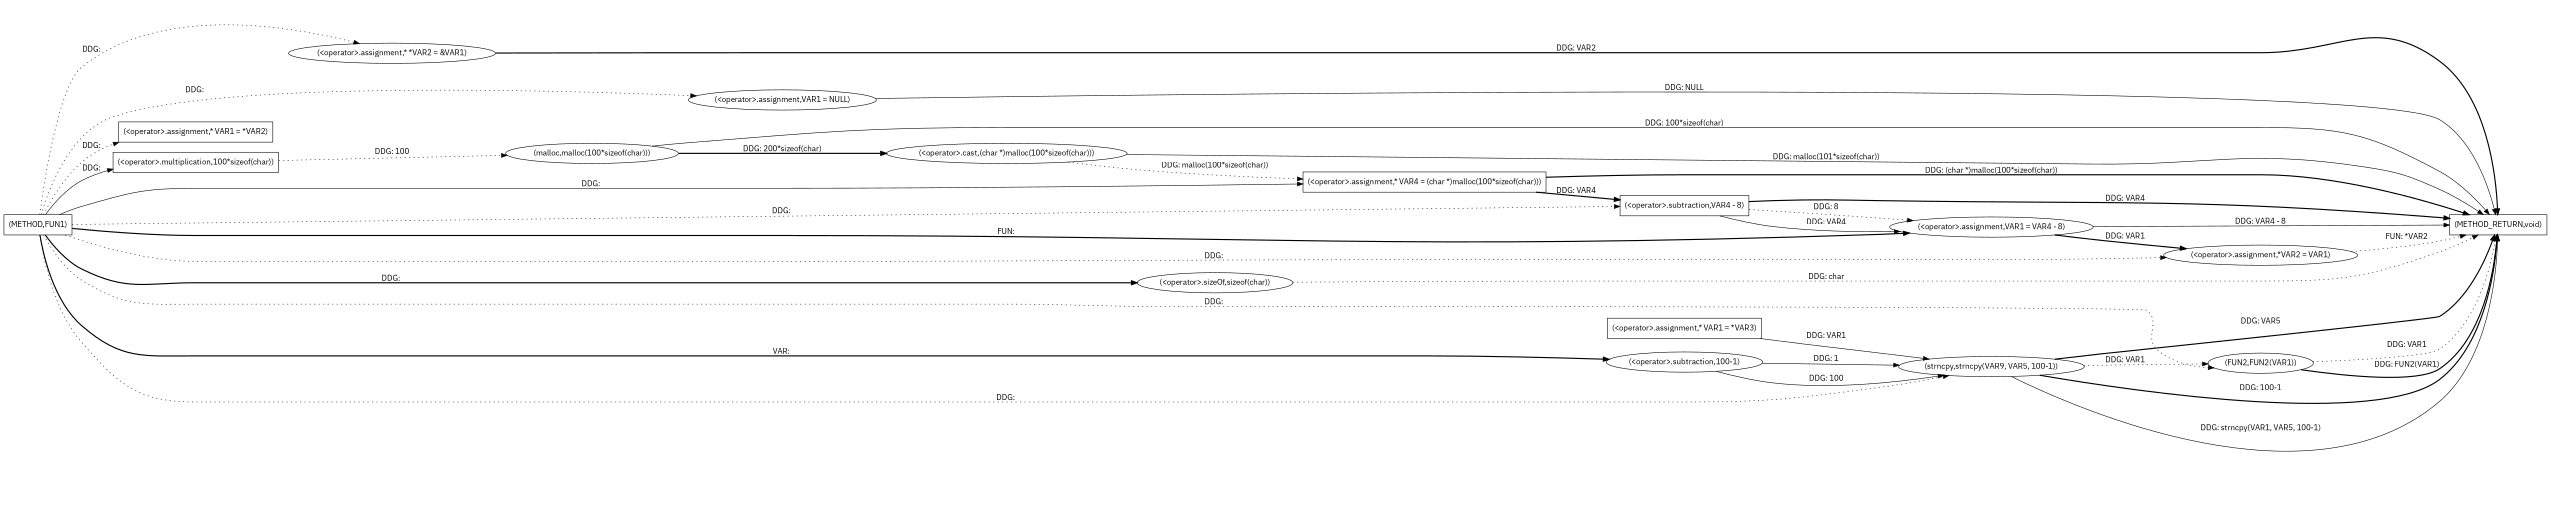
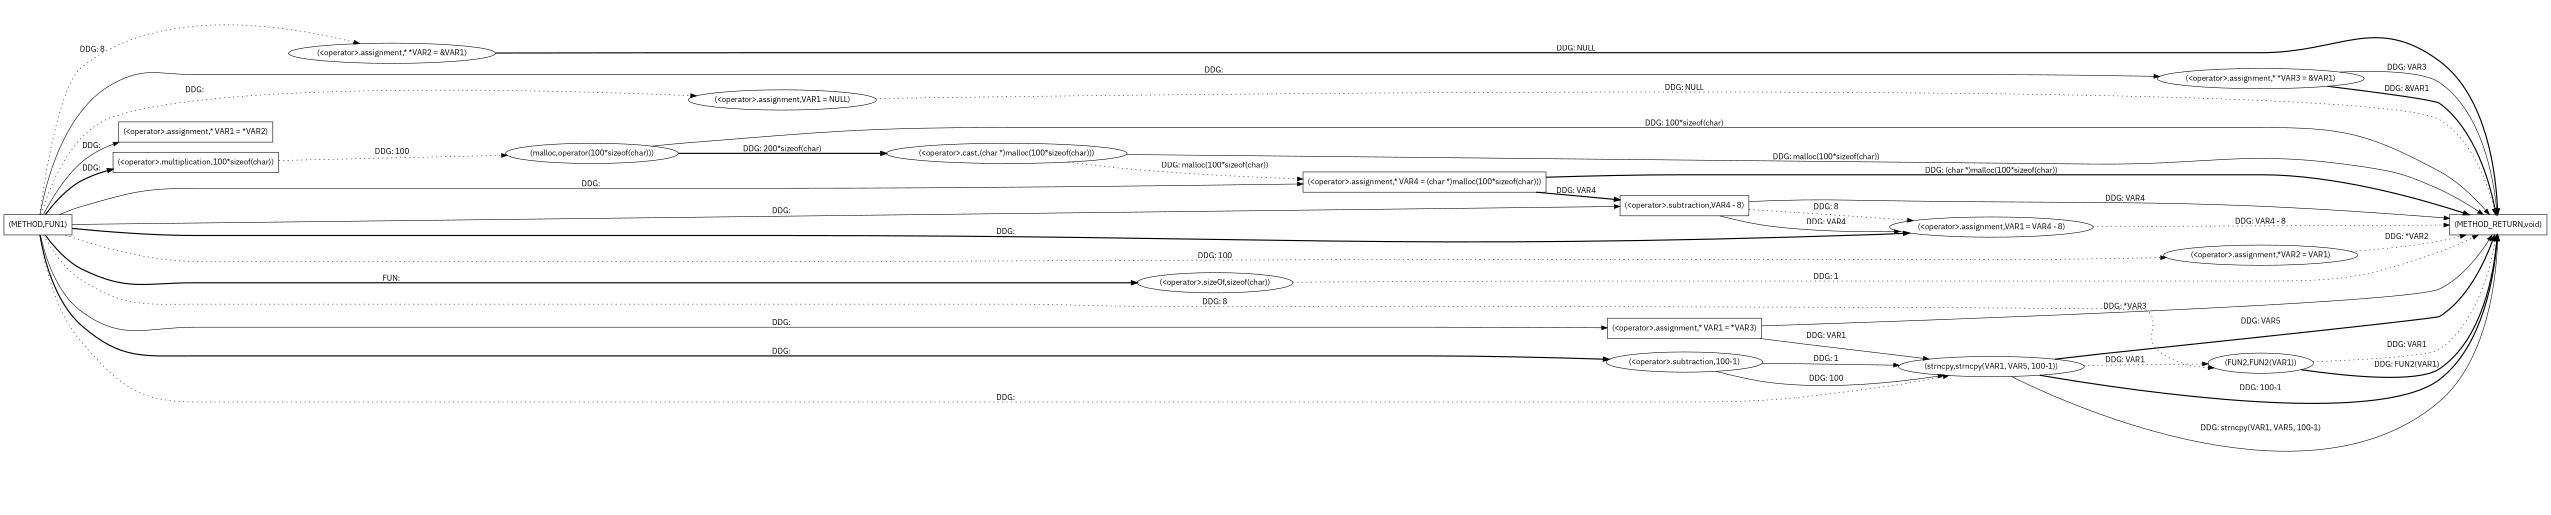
edge "(<operator>.assignment,* *VAR2 = &VAR1)" -> "(METHOD_RETURN,void)": label "DDG: VAR2" -> "DDG: NULL"
edge "(METHOD,FUN1)" -> "(<operator>.assignment,* *VAR2 = &VAR1)": label "DDG: " -> "DDG: 8"
node "(<operator>.assignment,* *VAR3 = &VAR1)": added
edge "(<operator>.assignment,VAR1 = NULL)" -> "(METHOD_RETURN,void)": style solid -> dotted
node "(malloc,malloc(100*sizeof(char)))": label "(malloc,malloc(100*sizeof(char)))" -> "(malloc,operator(100*sizeof(char)))"
edge "(<operator>.cast,(char *)malloc(100*sizeof(char)))" -> "(METHOD_RETURN,void)": label "DDG: malloc(101*sizeof(char))" -> "DDG: malloc(100*sizeof(char))"
edge "(METHOD,FUN1)" -> "(<operator>.assignment,* VAR1 = *VAR2)": style dotted -> solid
edge "(METHOD,FUN1)" -> "(<operator>.multiplication,100*sizeof(char))": style solid -> bold
edge "(<operator>.subtraction,VAR4 - 8)" -> "(METHOD_RETURN,void)": style bold -> solid
edge "(METHOD,FUN1)" -> "(<operator>.subtraction,VAR4 - 8)": style dotted -> solid
edge "(<operator>.assignment,VAR1 = VAR4 - 8)" -> "(METHOD_RETURN,void)": style solid -> dotted
edge "(METHOD,FUN1)" -> "(<operator>.assignment,VAR1 = VAR4 - 8)": label "FUN: " -> "DDG: "
edge "(<operator>.assignment,*VAR2 = VAR1)" -> "(METHOD_RETURN,void)": label "FUN: *VAR2" -> "DDG: *VAR2"
edge "(<operator>.assignment,VAR1 = VAR4 - 8)" -> "(<operator>.assignment,*VAR2 = VAR1)": removed, label "DDG: VAR1"
edge "(METHOD,FUN1)" -> "(<operator>.assignment,*VAR2 = VAR1)": label "DDG: " -> "DDG: 100"
edge "(<operator>.sizeOf,sizeof(char))" -> "(METHOD_RETURN,void)": label "DDG: char" -> "DDG: 1"
edge "(METHOD,FUN1)" -> "(<operator>.sizeOf,sizeof(char))": label "DDG: " -> "FUN: "
edge "(METHOD,FUN1)" -> "(FUN2,FUN2(VAR1))": label "DDG: " -> "DDG: 8"
edge "(<operator>.assignment,* VAR1 = *VAR3)" -> "(METHOD_RETURN,void)": added, label "DDG: *VAR3"
edge "(METHOD,FUN1)" -> "(<operator>.assignment,* VAR1 = *VAR3)": added, label "DDG:"
edge "(METHOD,FUN1)" -> "(<operator>.subtraction,100-1)": label "VAR: " -> "DDG: "
node "(strncpy,strncpy(VAR9, VAR5, 100-1))": label "(strncpy,strncpy(VAR9, VAR5, 100-1))" -> "(strncpy,strncpy(VAR1, VAR5, 100-1))"
